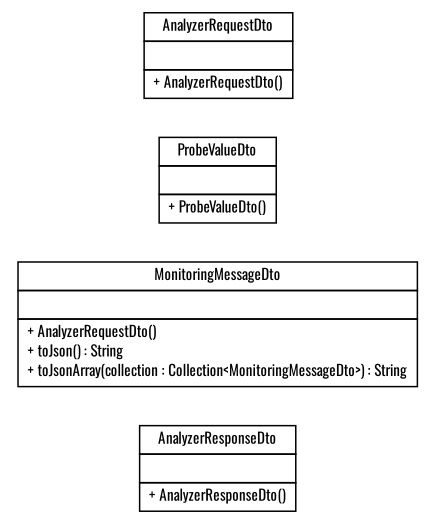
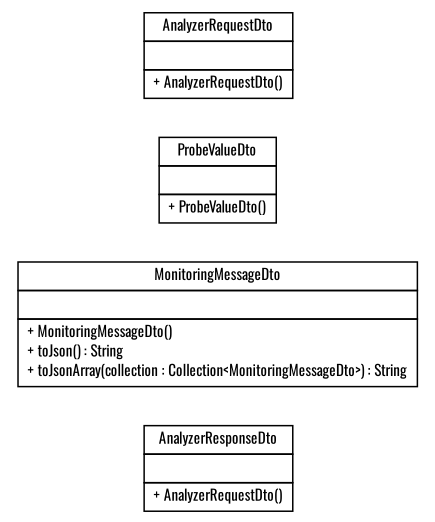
node "MonitoringMessageDto": text "+ AnalyzerRequestDto()" -> "+ MonitoringMessageDto()"
node "AnalyzerResponseDto": text "+ AnalyzerResponseDto()" -> "+ AnalyzerRequestDto()"
